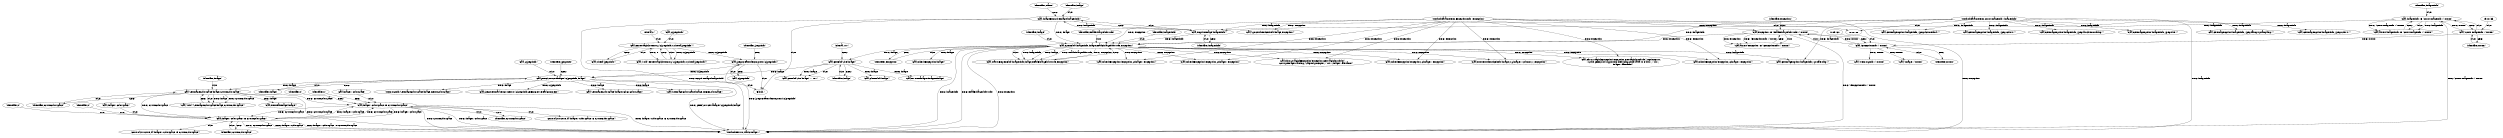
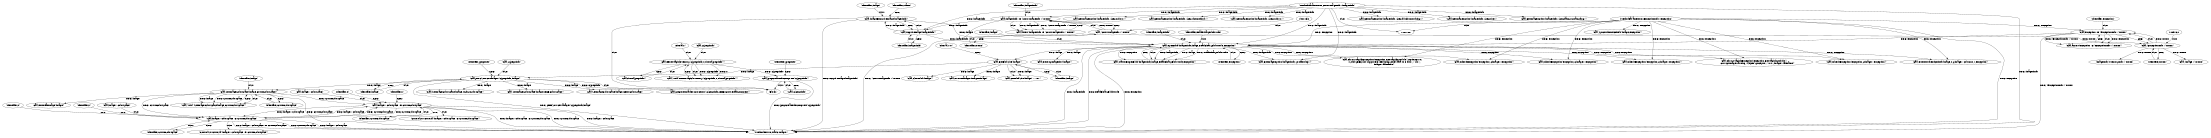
edge "(MethodParameterIn,const ImageInfo *image_info)" -> "(Call,image_info != (const ImageInfo *) NULL)": added, label "DDG: image_info"
node "(Call,exception != (ReadBinaryBlobMode *) NULL)": label "(Call,exception != (ReadBinaryBlobMode *) NULL)" -> "(Call,exception != (ExceptionInfo *) NULL)"
node "(Call,InheritException(image))": label "(Call,InheritException(image))" -> "(Call,DestroyImageList(image))"
node "(Call,(MemoryInfo *) NULL)": label "(Call,(MemoryInfo *) NULL)" -> "(ImageInfo,(MemoryInfo *) NULL)"
edge "(Call,jpeg_create_decompress(&jpeg_info))" -> "(Call,JPEGSourceManager(&jpeg_info,image))": removed, label "DDG: &jpeg_info"
node "(MemoryInfo,SetImageColorspace(image,GRAYColorspace))": label "(MemoryInfo,SetImageColorspace(image,GRAYColorspace))" -> "(Call,SetImageColorspace(image,GRAYColorspace))"
edge "(Call,SetImageColorspace(image,CMYKColorspace))" -> "(Call,IsITUFaxImage(image))": label "CFG: image" -> "DDG: image"
